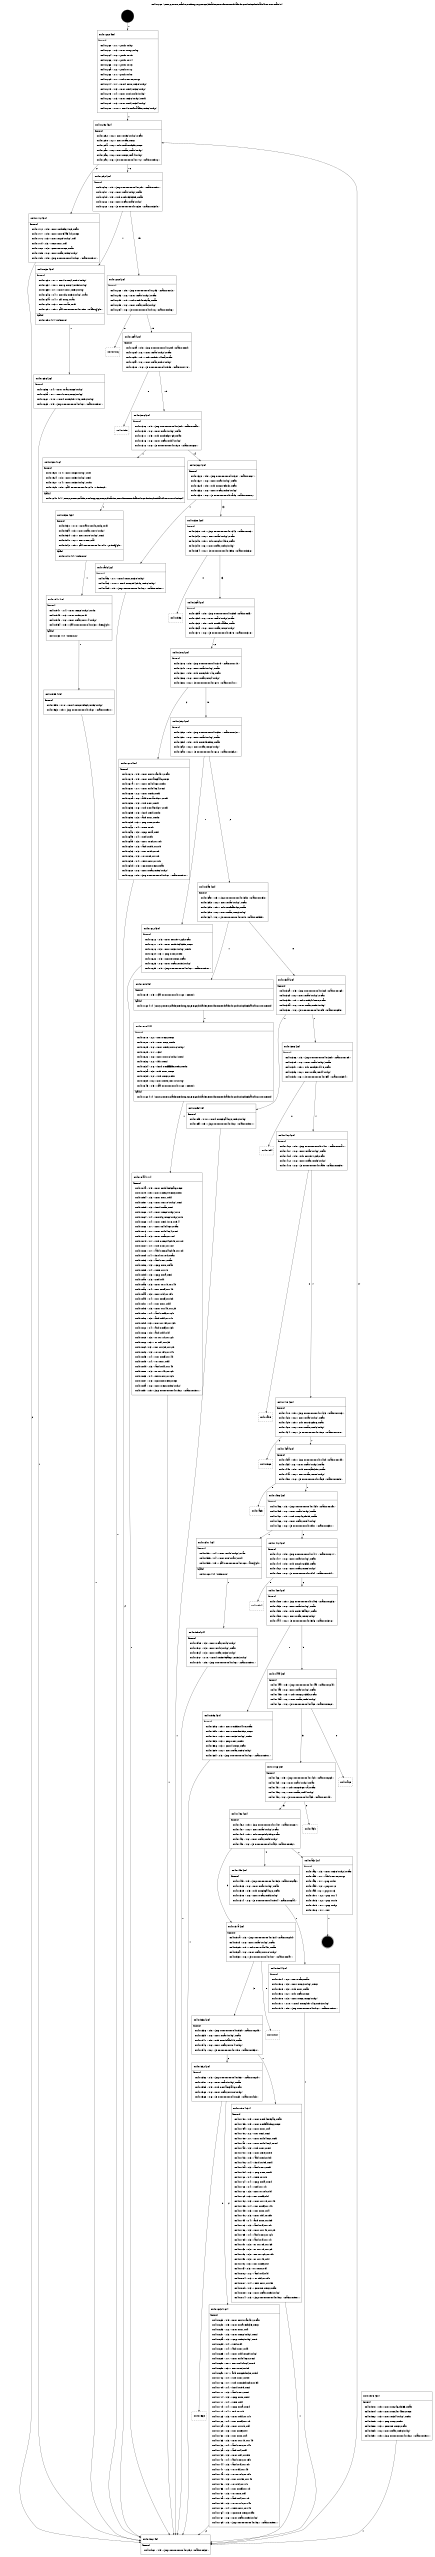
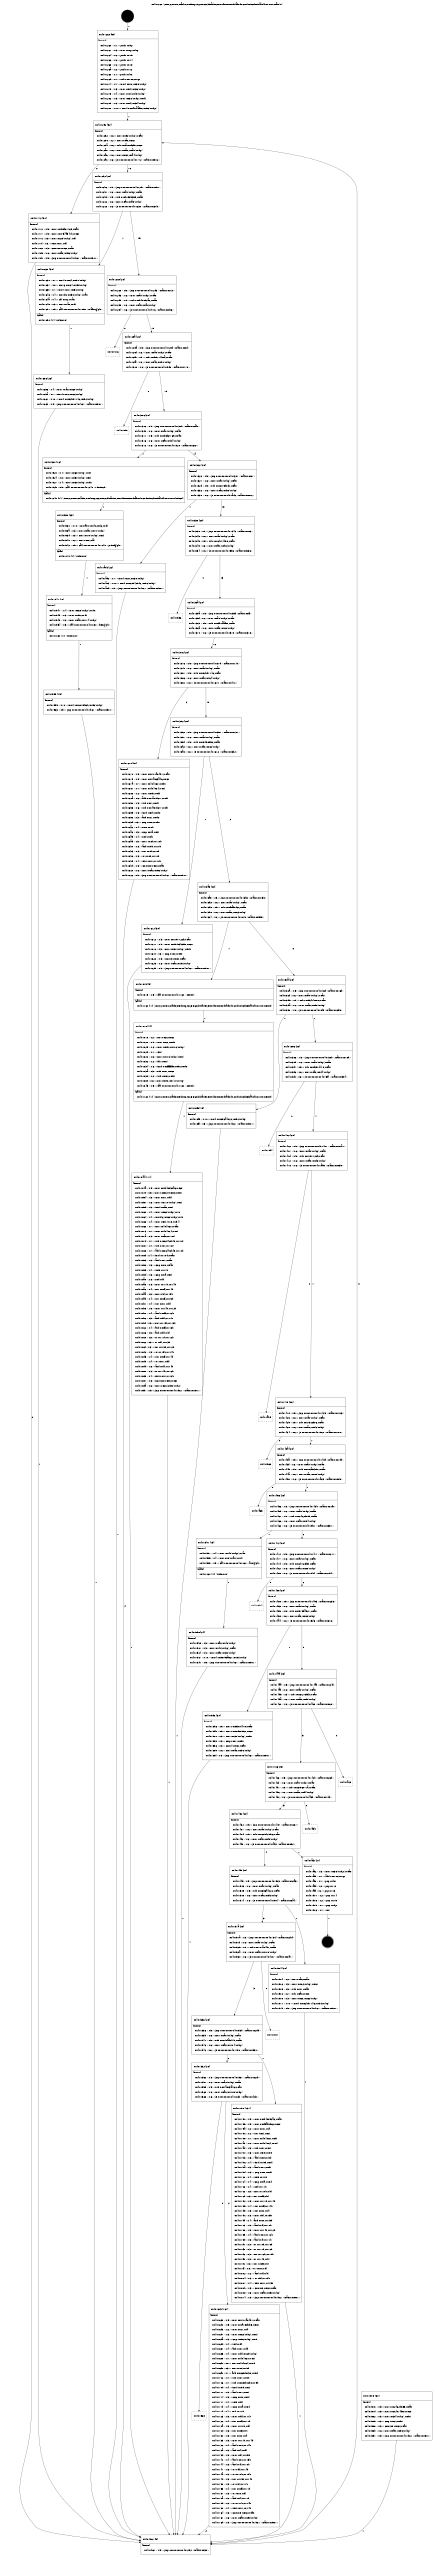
edge "0x4014e2 [28]" -> "0x40151a [28]": now "0x4014fe [28]" -> "0x40151a [28]"
